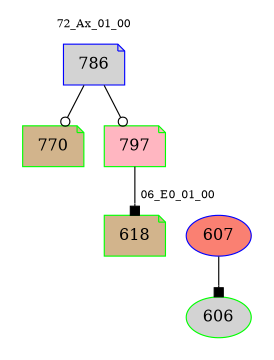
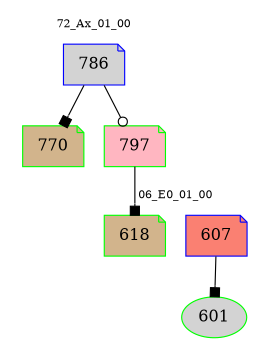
edge "786" -> "770": arrowhead odot -> box
node "607": shape ellipse -> note
node "606": label "606" -> "601"
